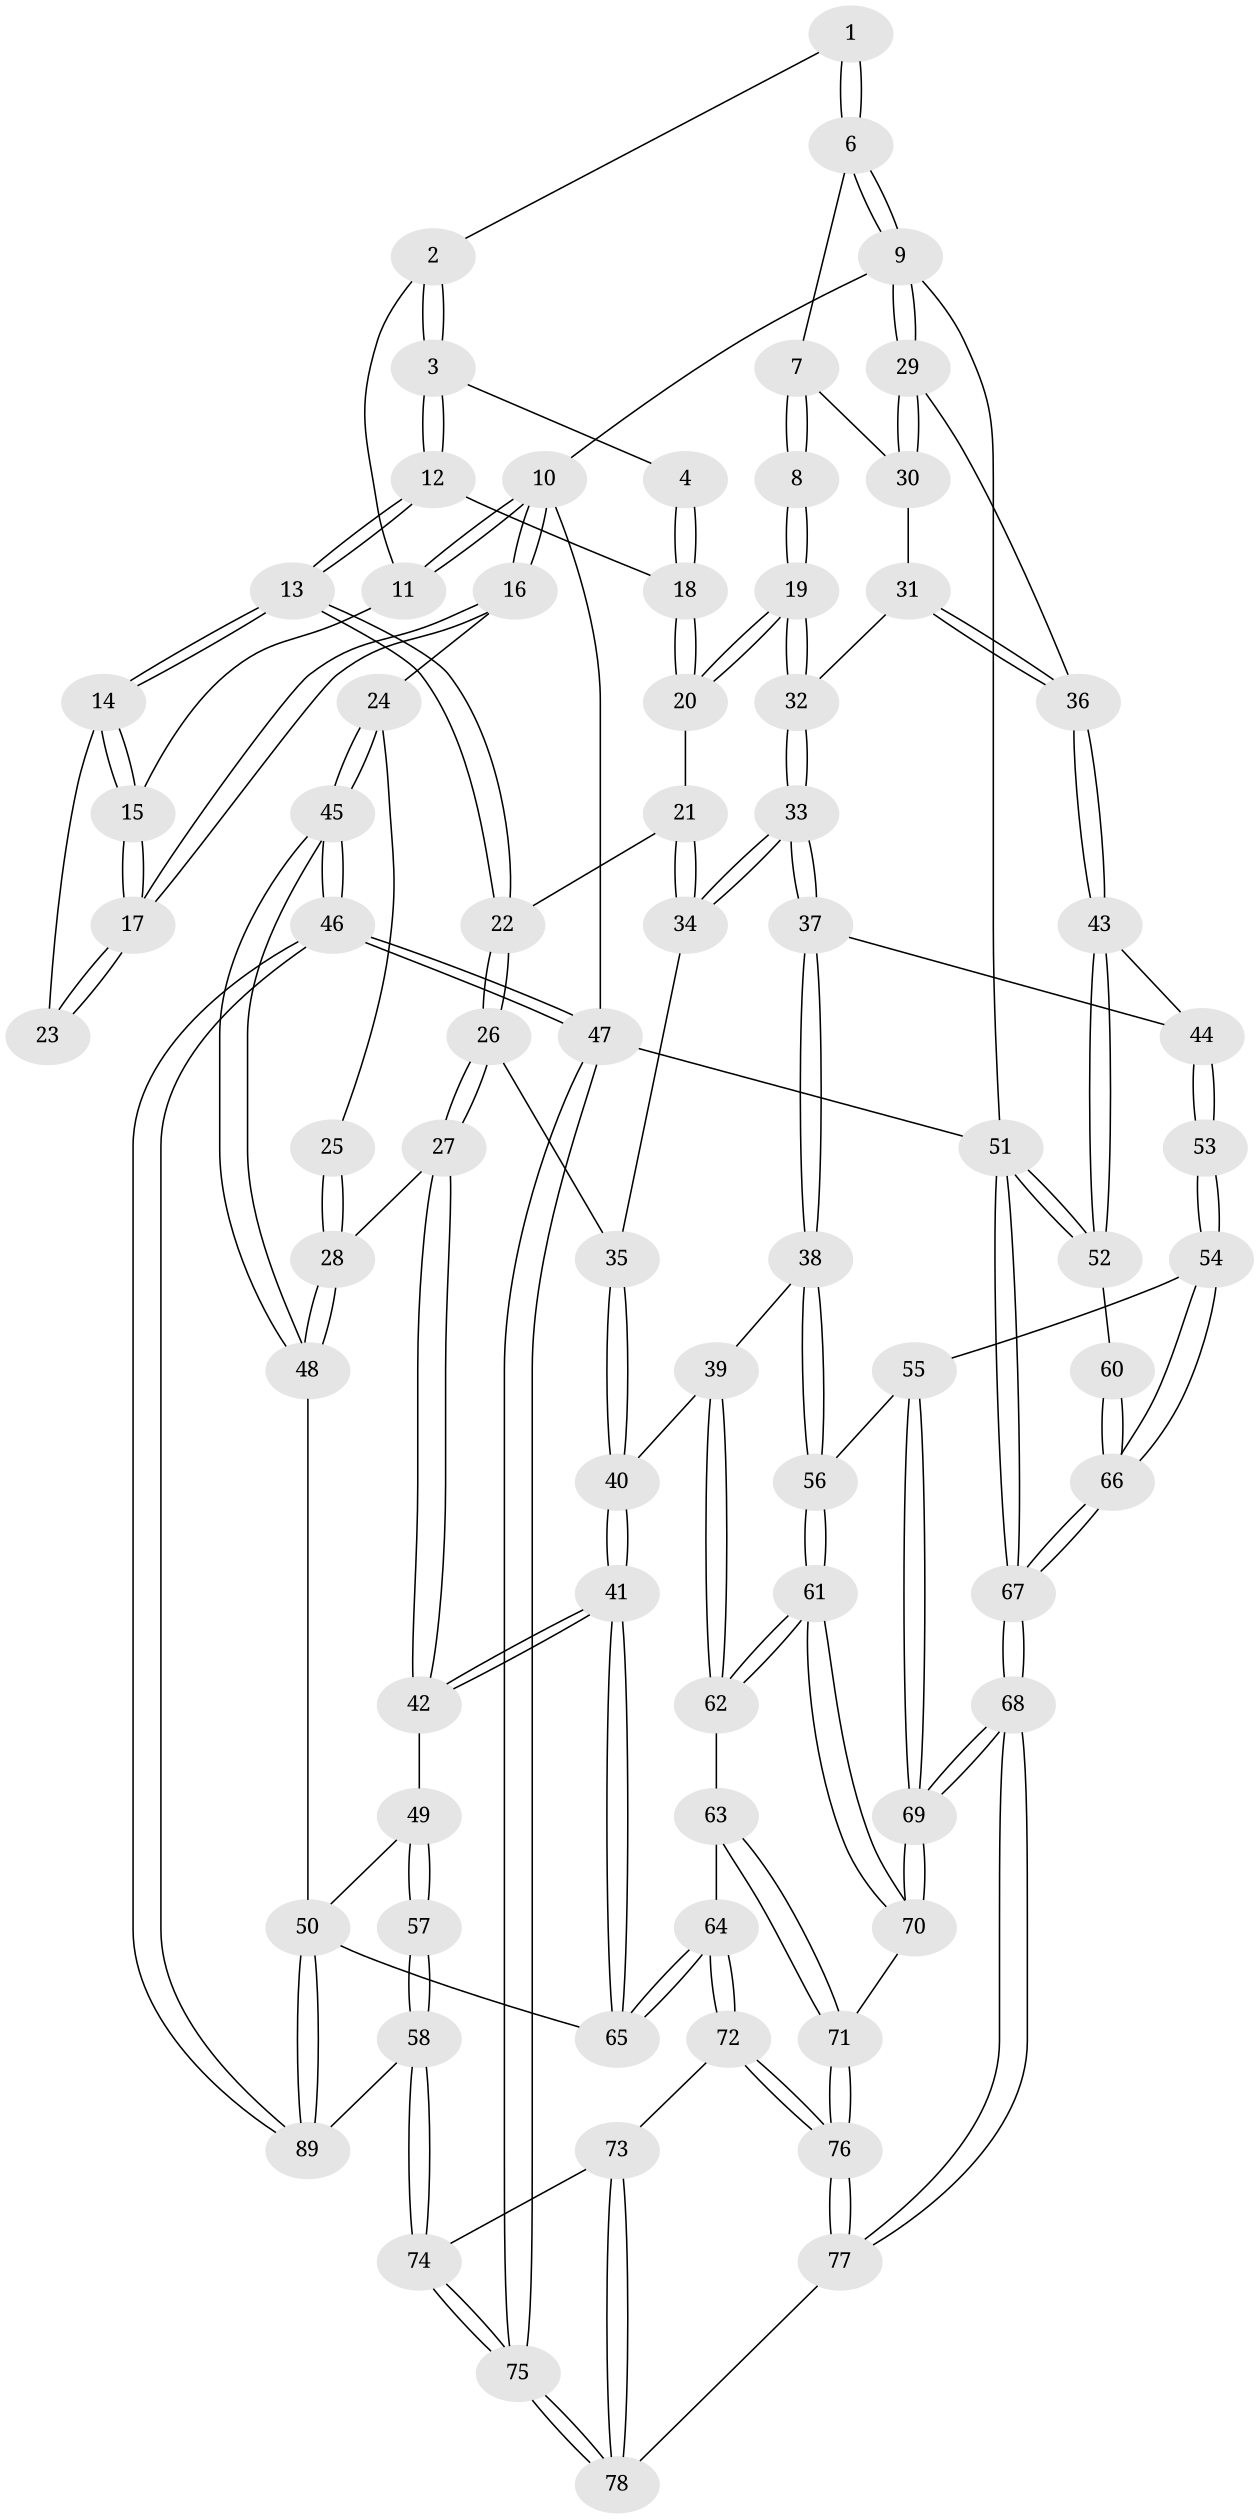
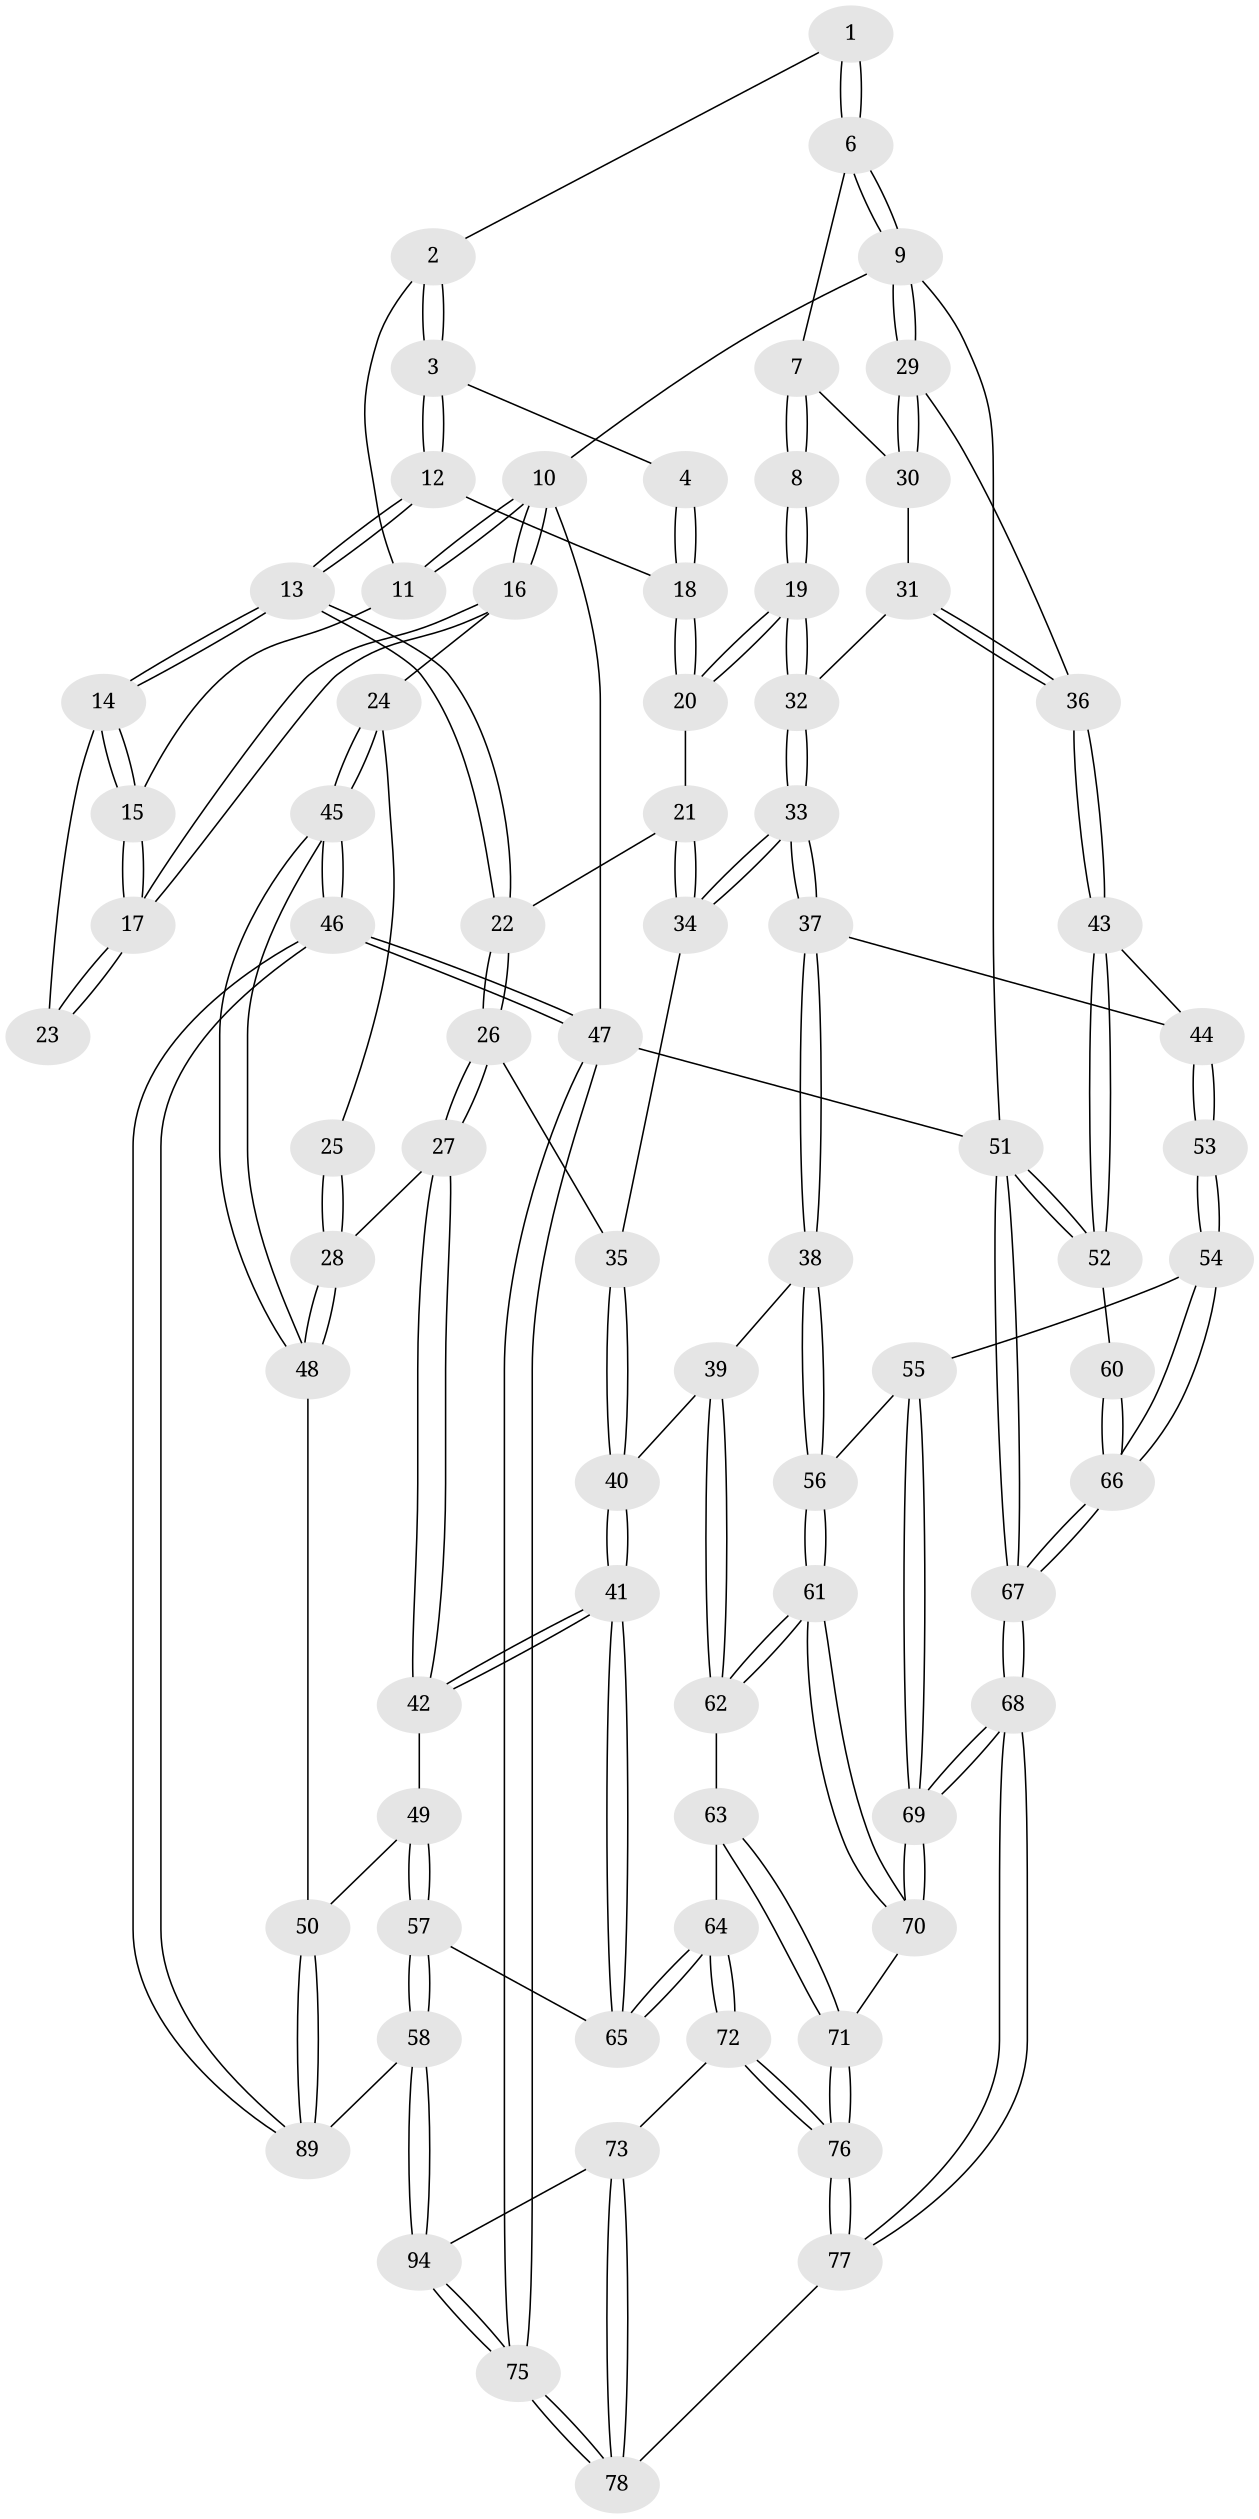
edge "50" -- "65": now "57" -- "65"
node "74": label "74" -> "94"
